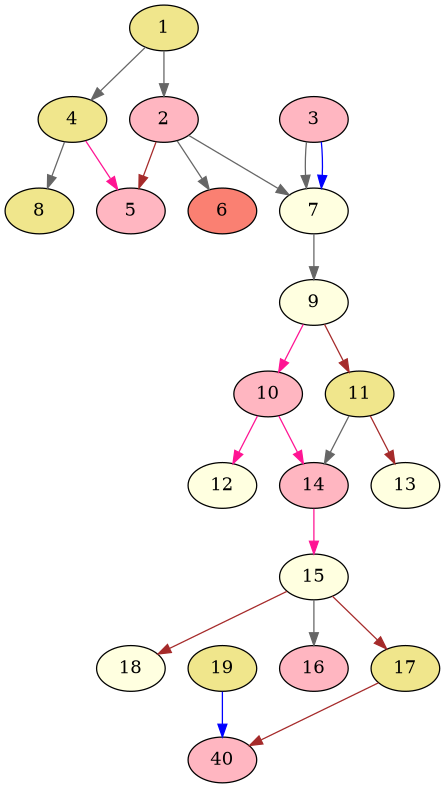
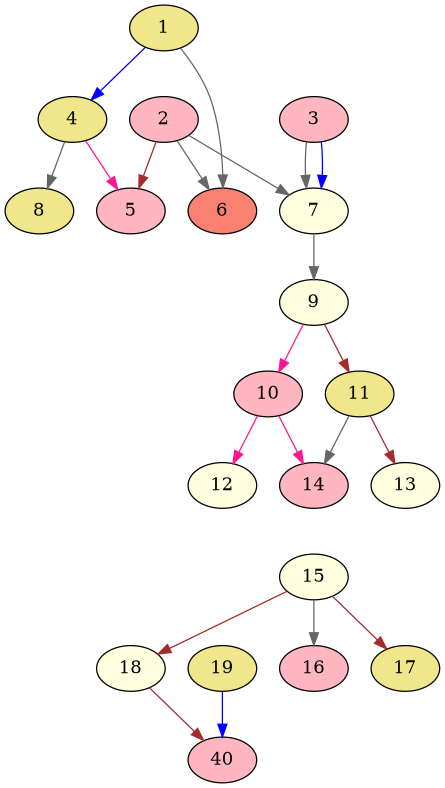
edge "1" -> "2": now "1" -> "6"
edge "1" -> "4": color gray40 -> blue
edge "14" -> "15": removed
edge "17" -> "40": now "18" -> "40"
